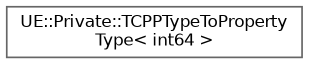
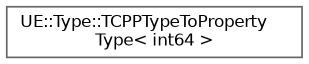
node "UE::Private::TCPPTypeToProperty Type< int64 >": label "UE::Private::TCPPTypeToProperty Type< int64 >" -> "UE::Type::TCPPTypeToProperty Type< int64 >"
